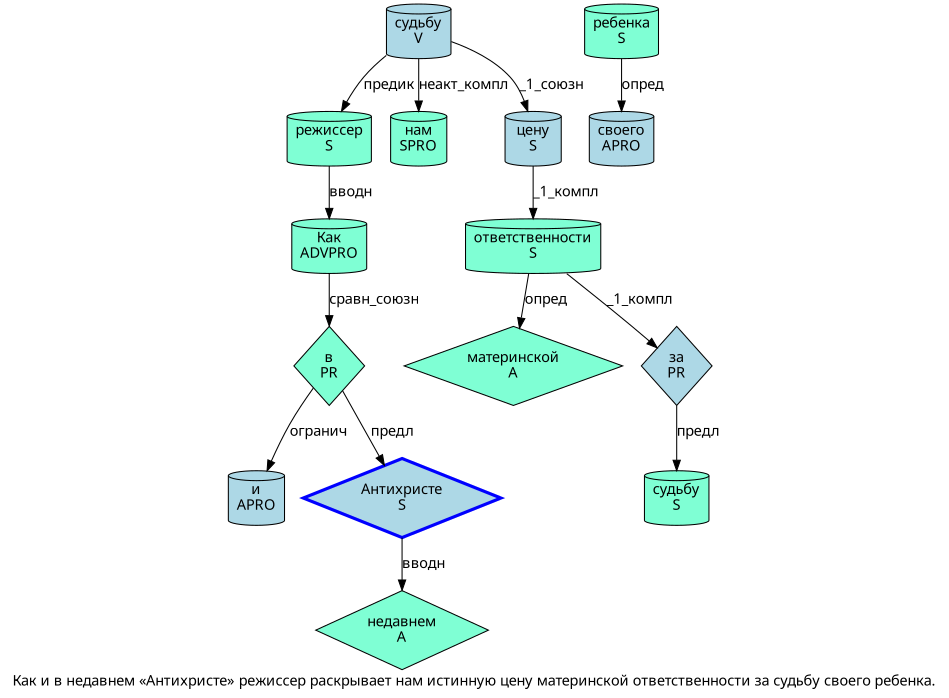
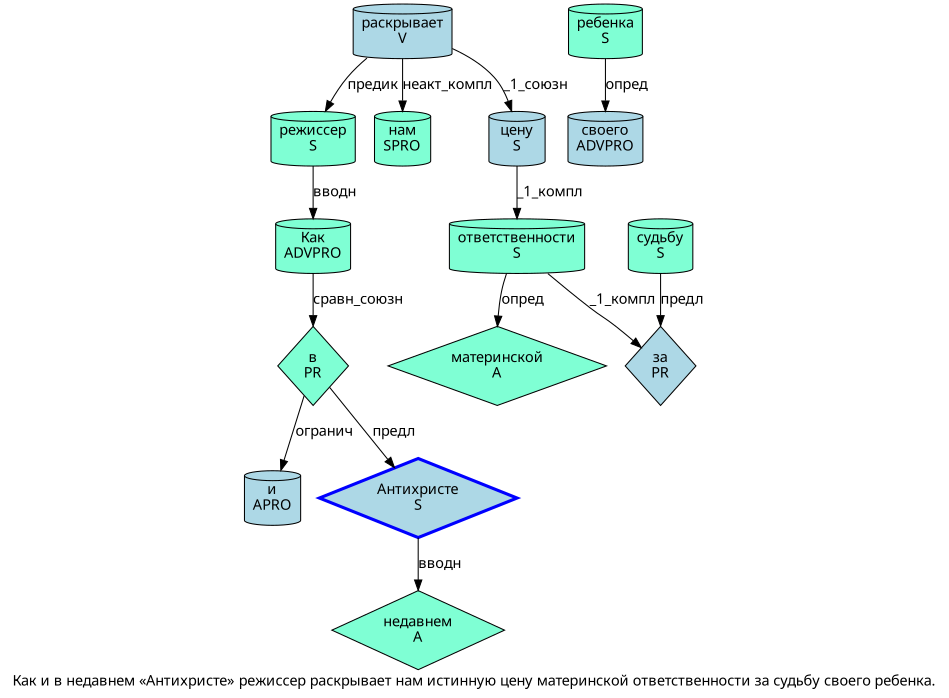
node "судьбу V": label "судьбу V" -> "раскрывает V"
node "своего APRO": label "своего APRO" -> "своего ADVPRO"
edge "за PR" -> "судьбу S": reversed
